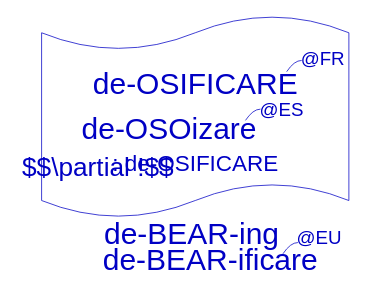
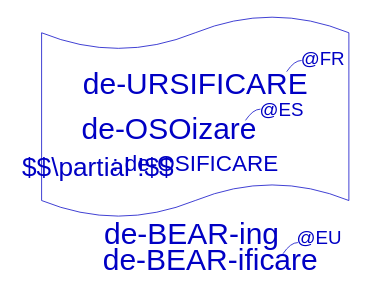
node "de-OSIFICARE": label "de-OSIFICARE" -> "de-URSIFICARE"
